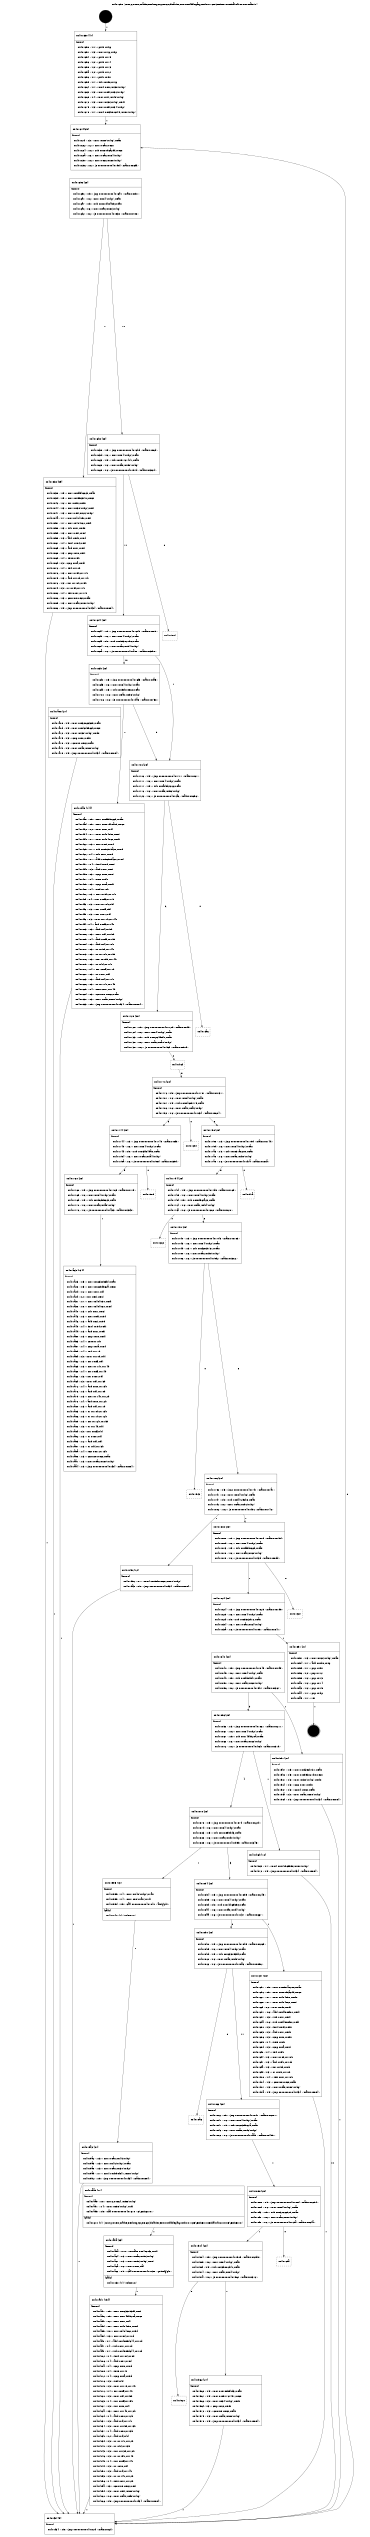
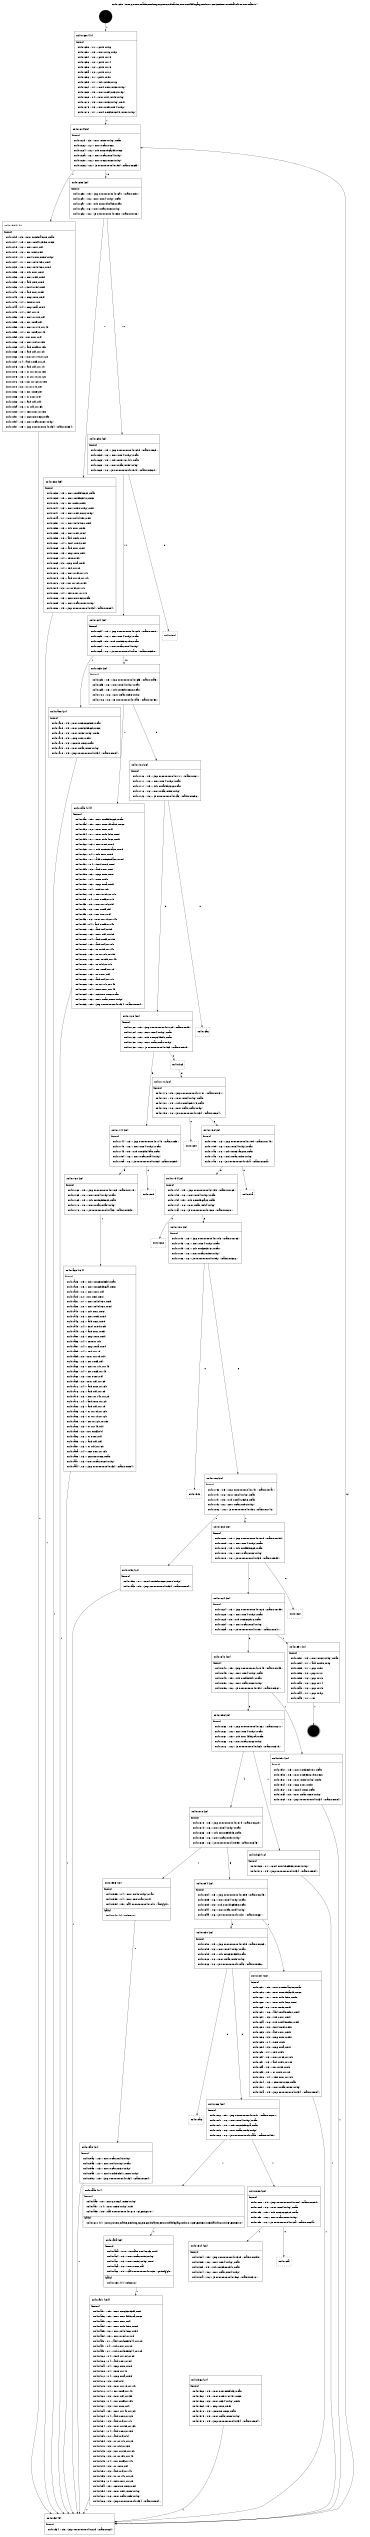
edge "0x40167f [29]" -> "0x40169c [28]": added, label "12"
node "0x401d0f [141]": added
edge "0x4016d4 [28]" -> "0x40170c [28]": now "0x4016d4 [28]" -> "0x401a08 [27]"
edge "0x40177c [28]" -> "0x401744 [28]": now "0x401728 [28]" -> "0x401744 [28]"
edge "0x401f34 [5]" -> "0x40167f [29]": label " 0" -> " 12"
edge "0x401824 [28]" -> "0x401840 [28]": added, label "6"
edge "0x401a23 [134]" -> "0x401f34 [5]": added, label "1"
edge "0x4018b0 [28]" -> "0x4018cc [28]": label " 11" -> " 2"
edge "0x4018cc [28]" -> "0x401aa9 [17]": added, label "1"
edge "0x401b6b [12]" -> "0x401f34 [5]": label " 10" -> " 1"
edge "0x401904 [28]" -> "0x401962 [27]": removed, label "1"
node "0x401920": removed
